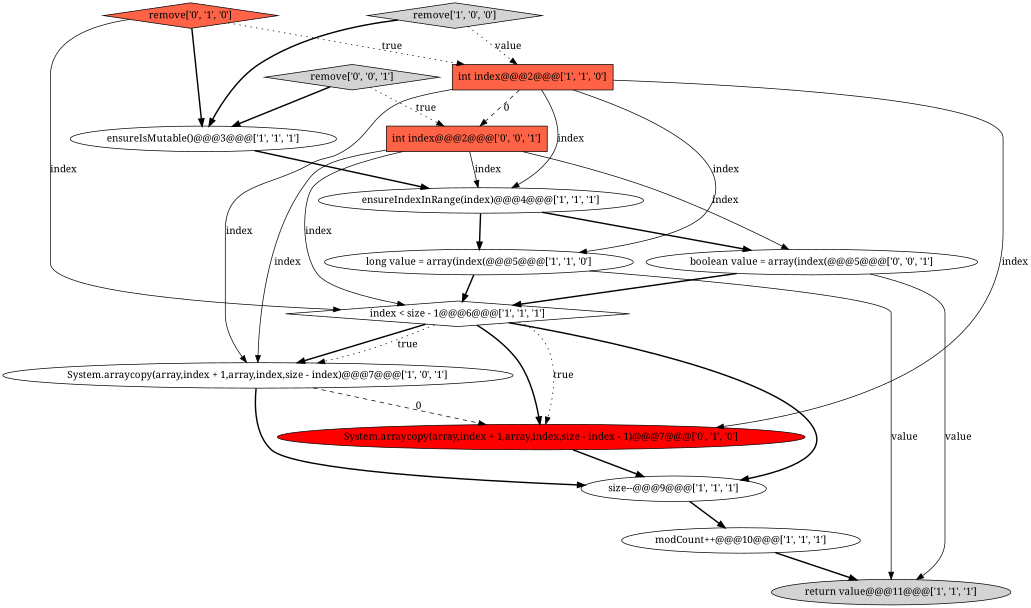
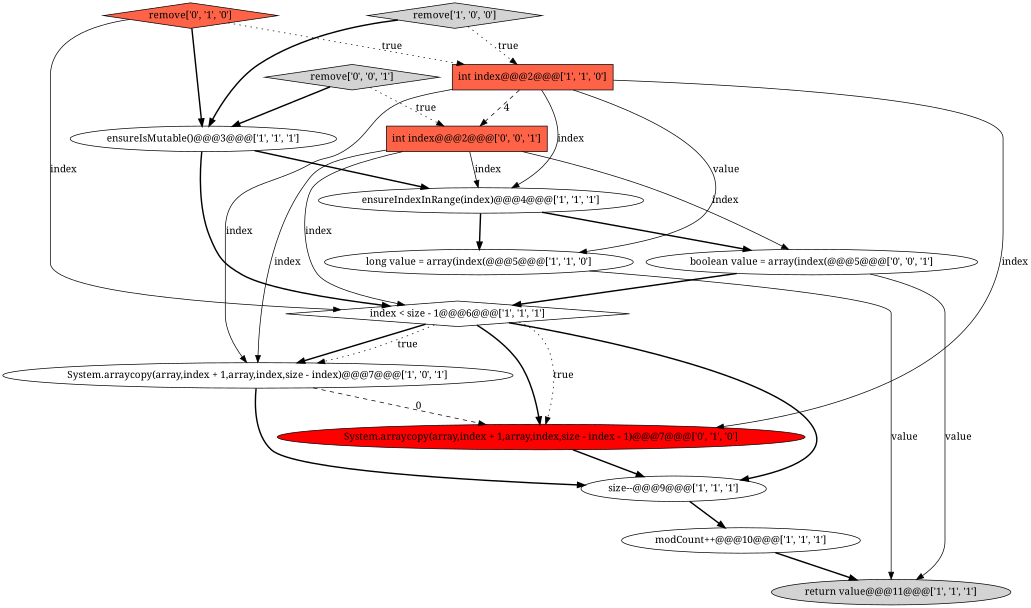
edge "remove['1', '0', '0']" -> "int index@@@2@@@['1', '1', '0']": label "value" -> "true"
edge "int index@@@2@@@['1', '1', '0']" -> "int index@@@2@@@['0', '0', '1']": label "0" -> "4"
edge "int index@@@2@@@['1', '1', '0']" -> "long value = array(index(@@@5@@@['1', '1', '0']": label "index" -> "value"
edge "long value = array(index(@@@5@@@['1', '1', '0']" -> "index < size - 1@@@6@@@['1', '1', '1']": now "ensureIsMutable()@@@3@@@['1', '1', '1']" -> "index < size - 1@@@6@@@['1', '1', '1']"
